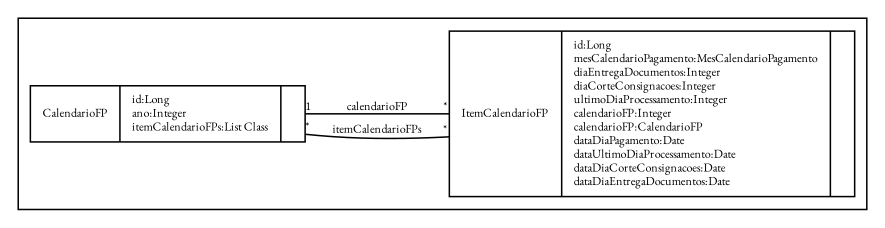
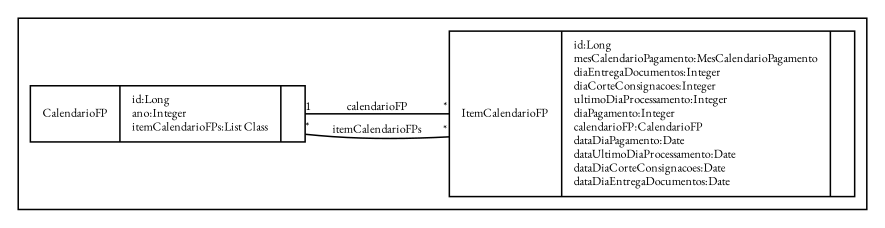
node "ItemCalendarioFP": text "calendarioFP:Integer" -> "diaPagamento:Integer"
